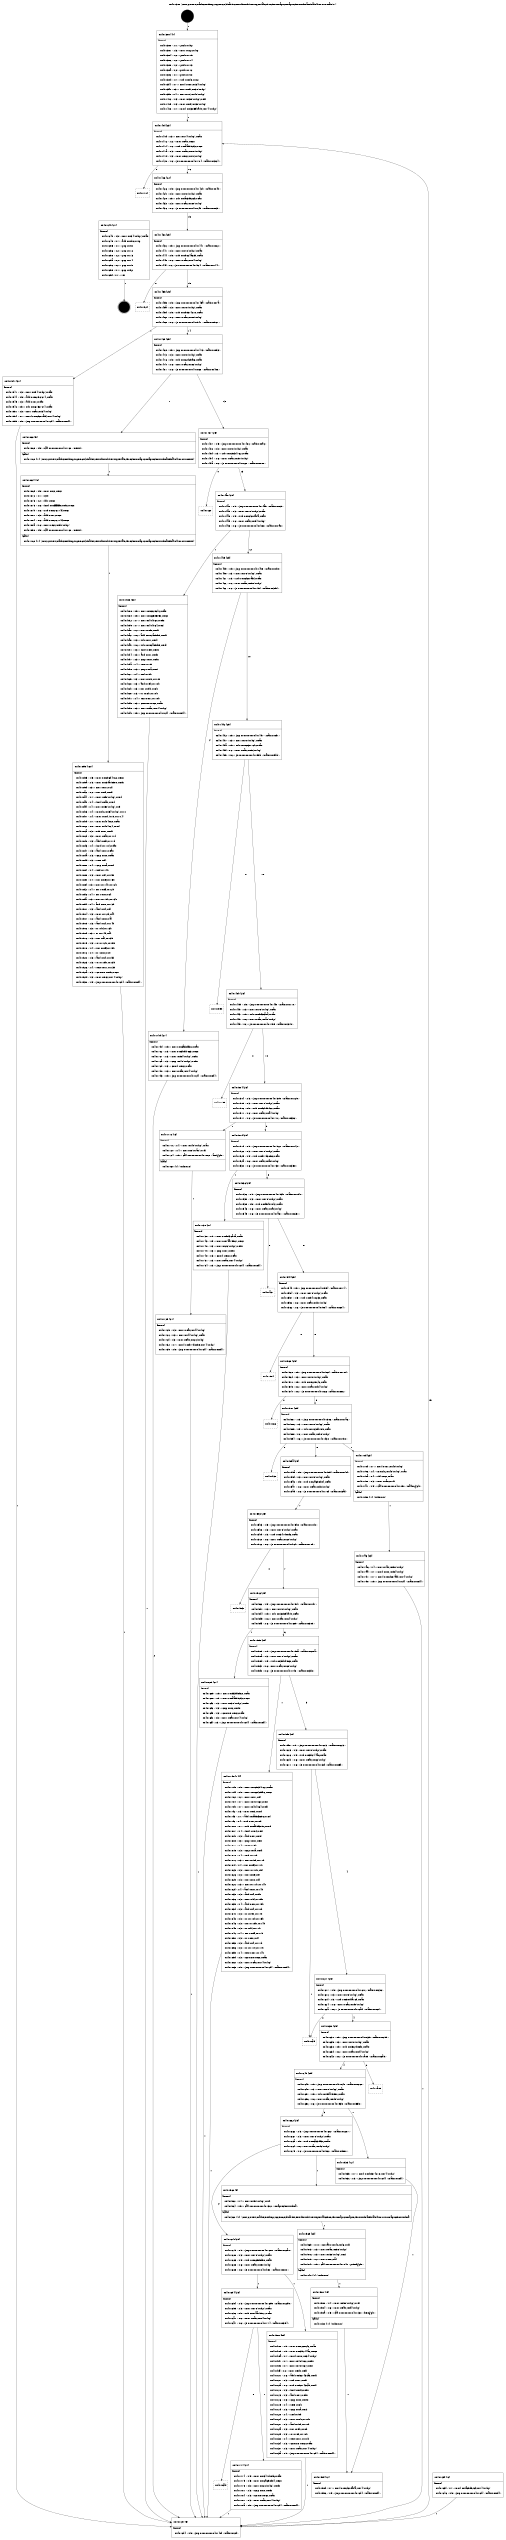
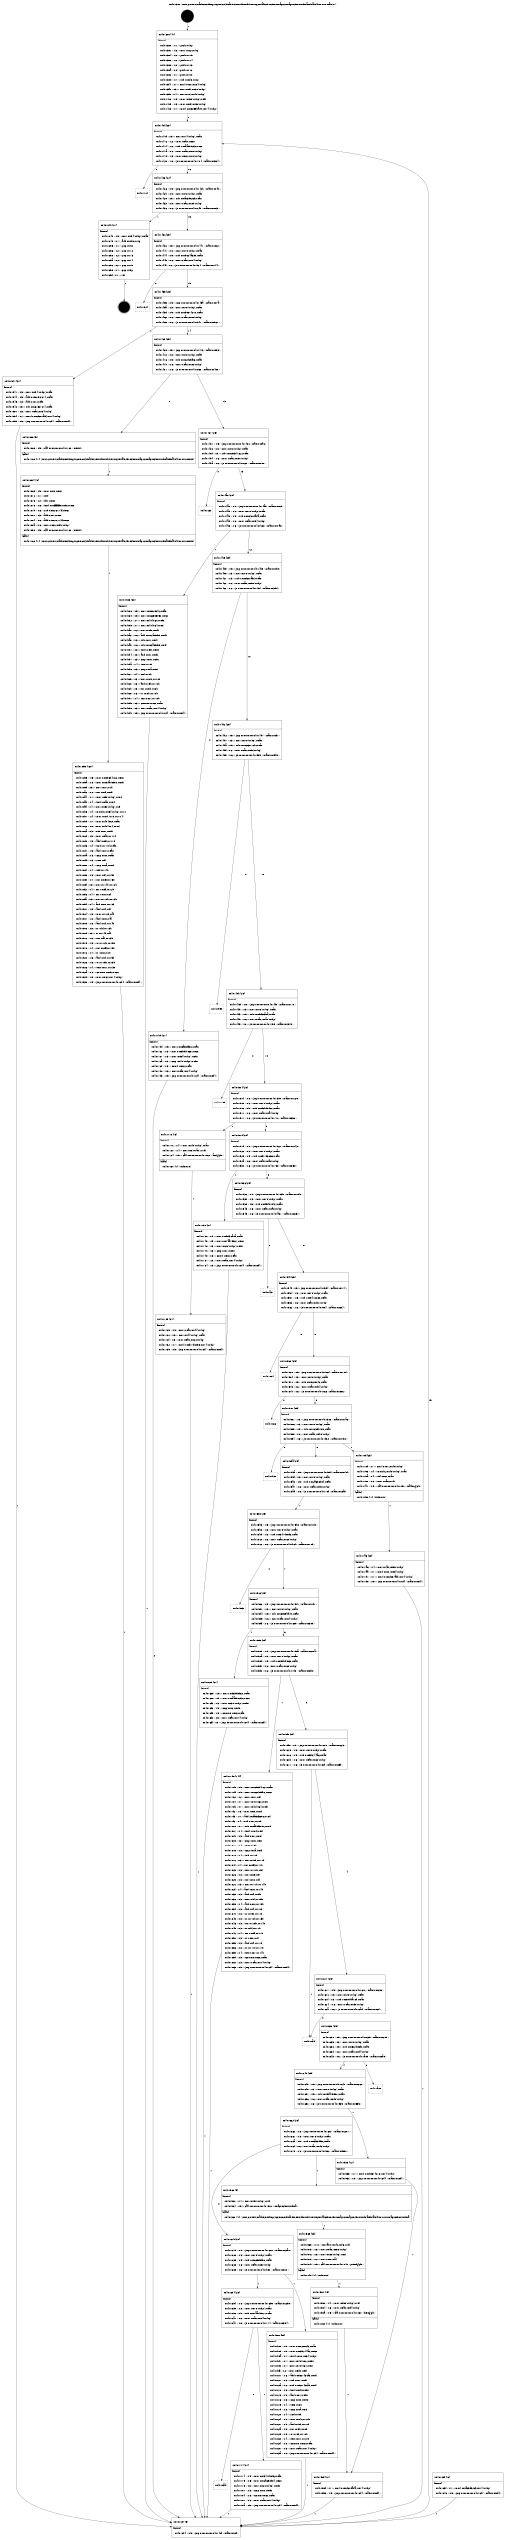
edge "0x401426 [22]" -> "0x401c4b [21]": added, label "1"
edge "0x401617 [25]" -> "0x401630 [25]": removed, label "4"
edge "0x401649 [25]" -> "0x401662 [25]": removed, label "3"
edge "0x40198f [12]" -> "0x401cd4 [5]": added, label "1"
